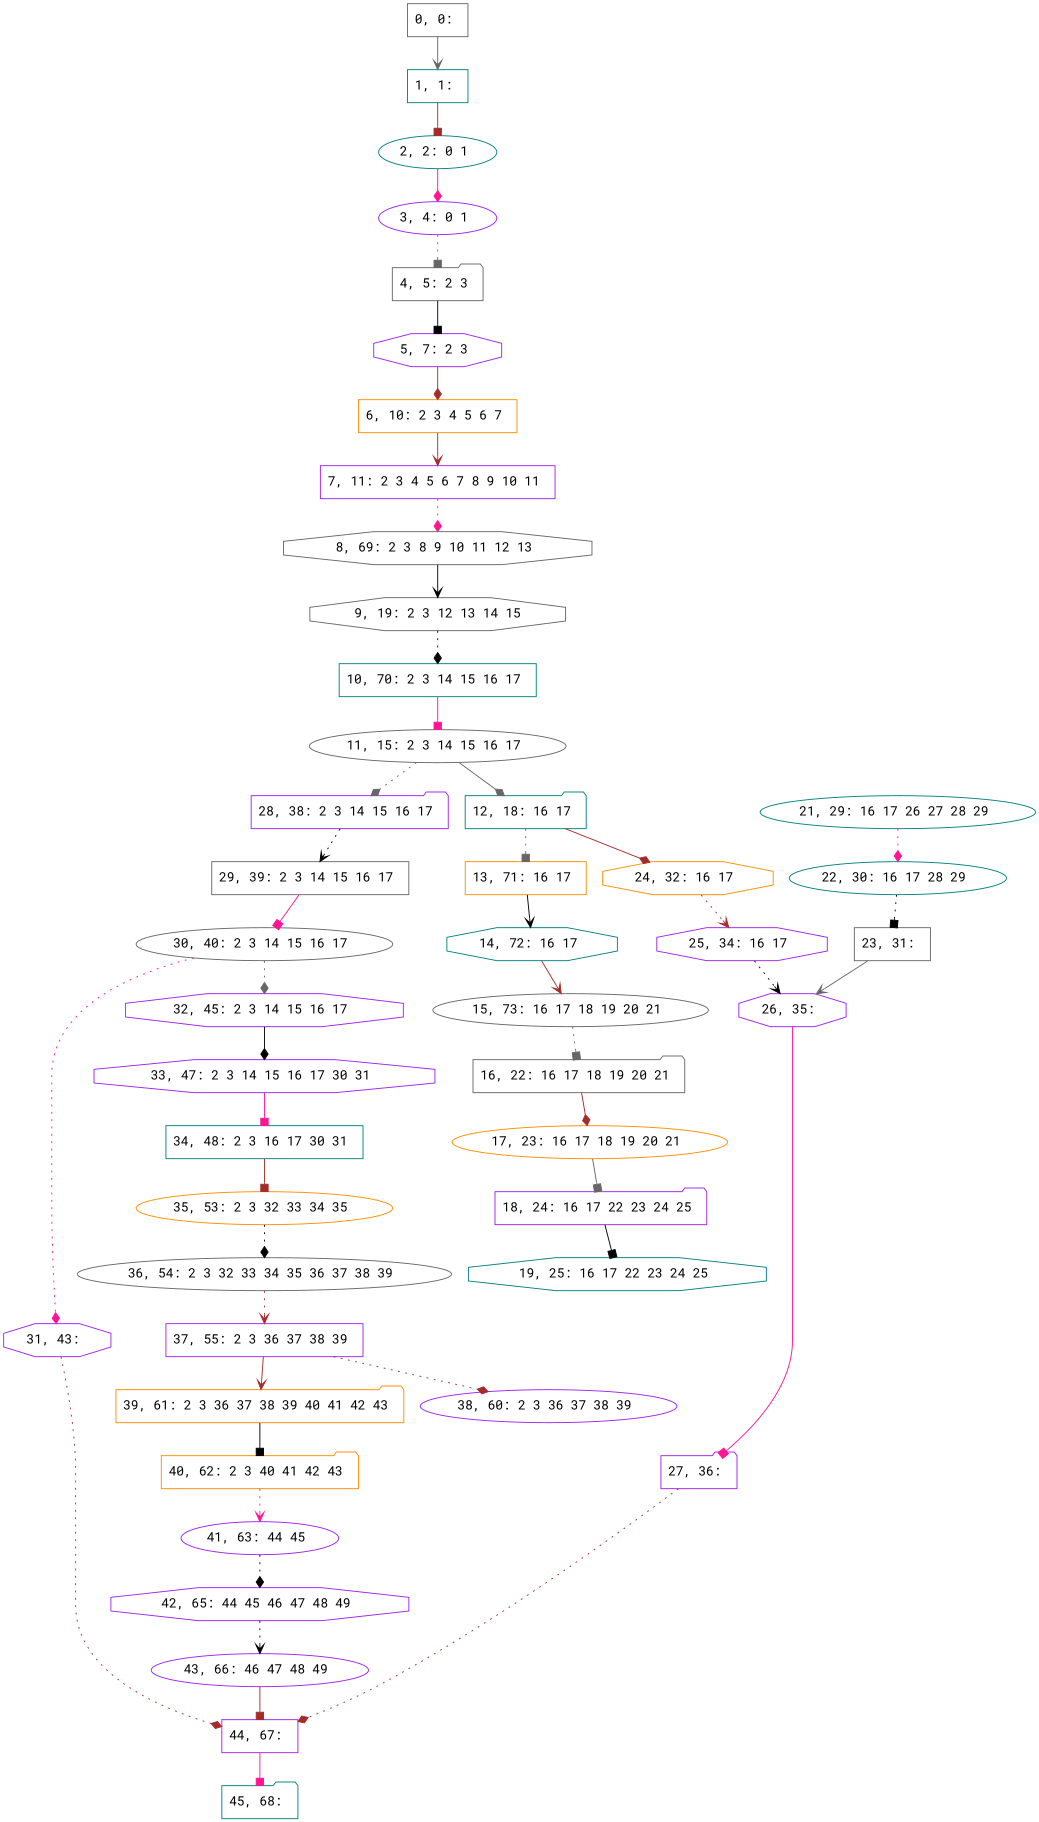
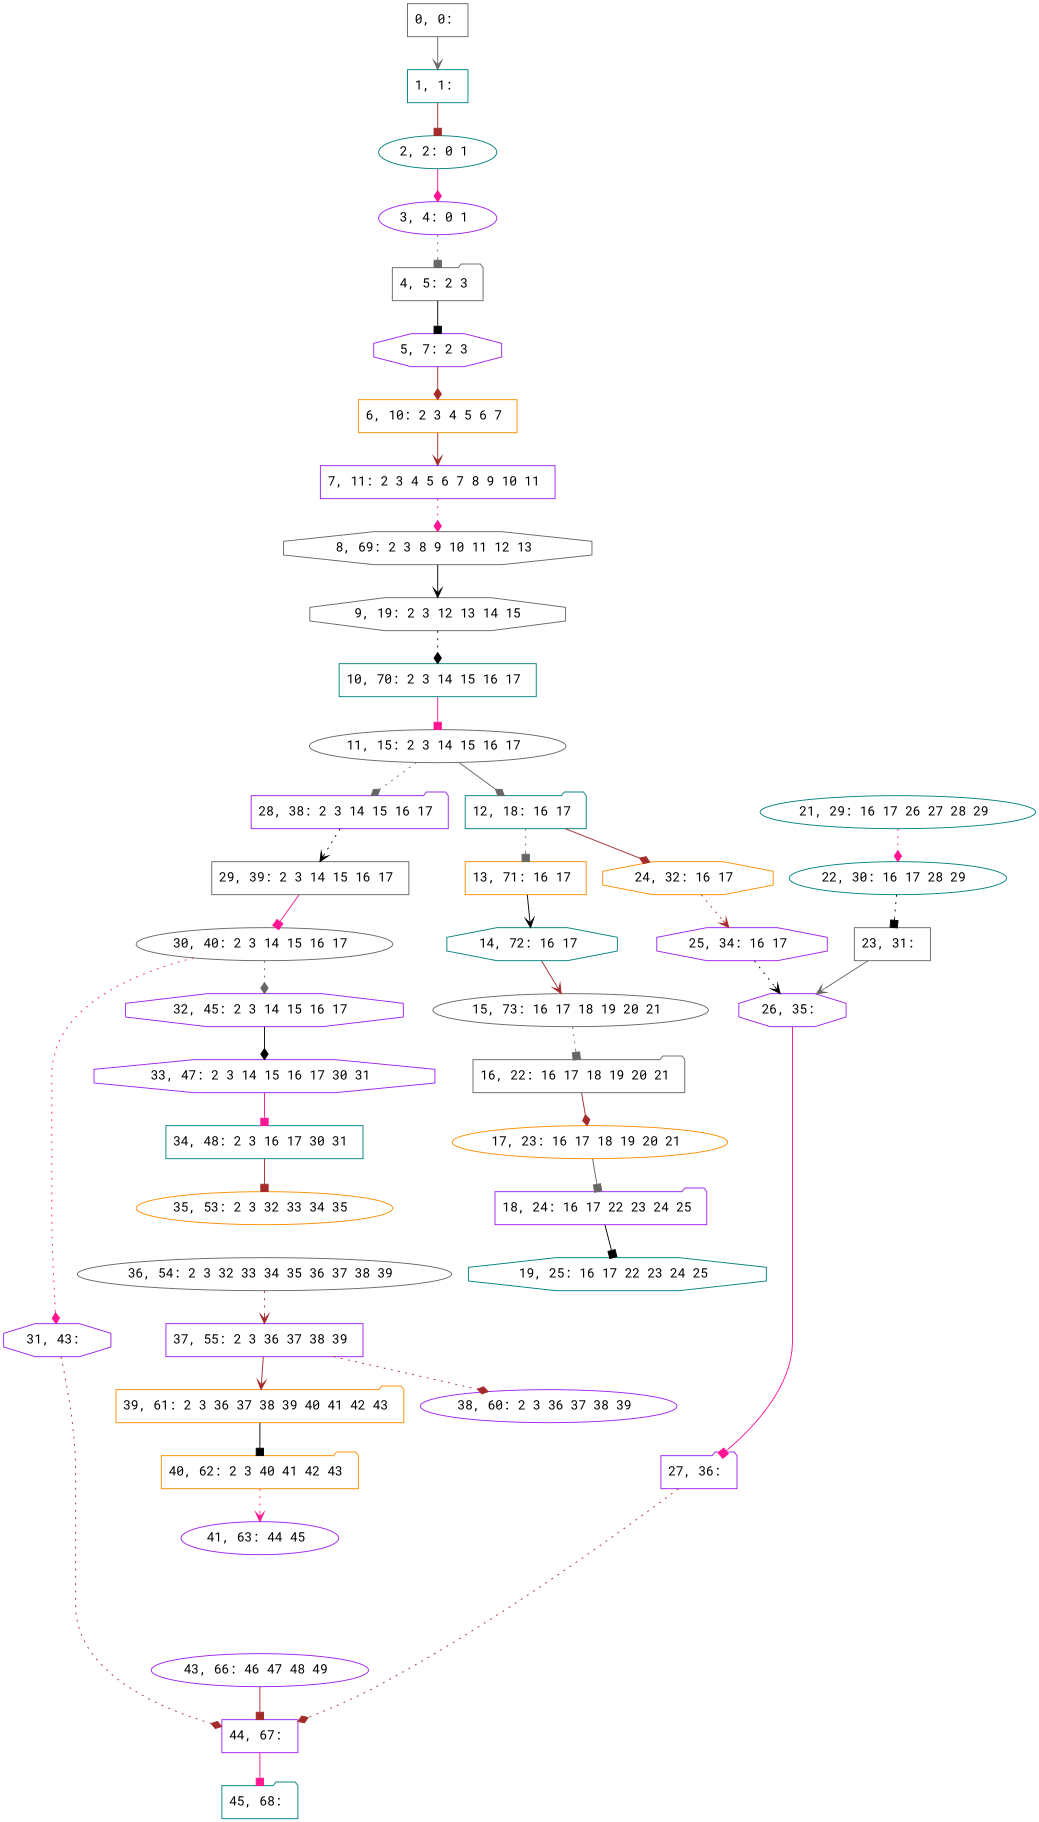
edge "35, 53: 2 3 32 33 34 35" -> "36, 54: 2 3 32 33 34 35 36 37 38 39": removed
node "42, 65: 44 45 46 47 48 49": removed
